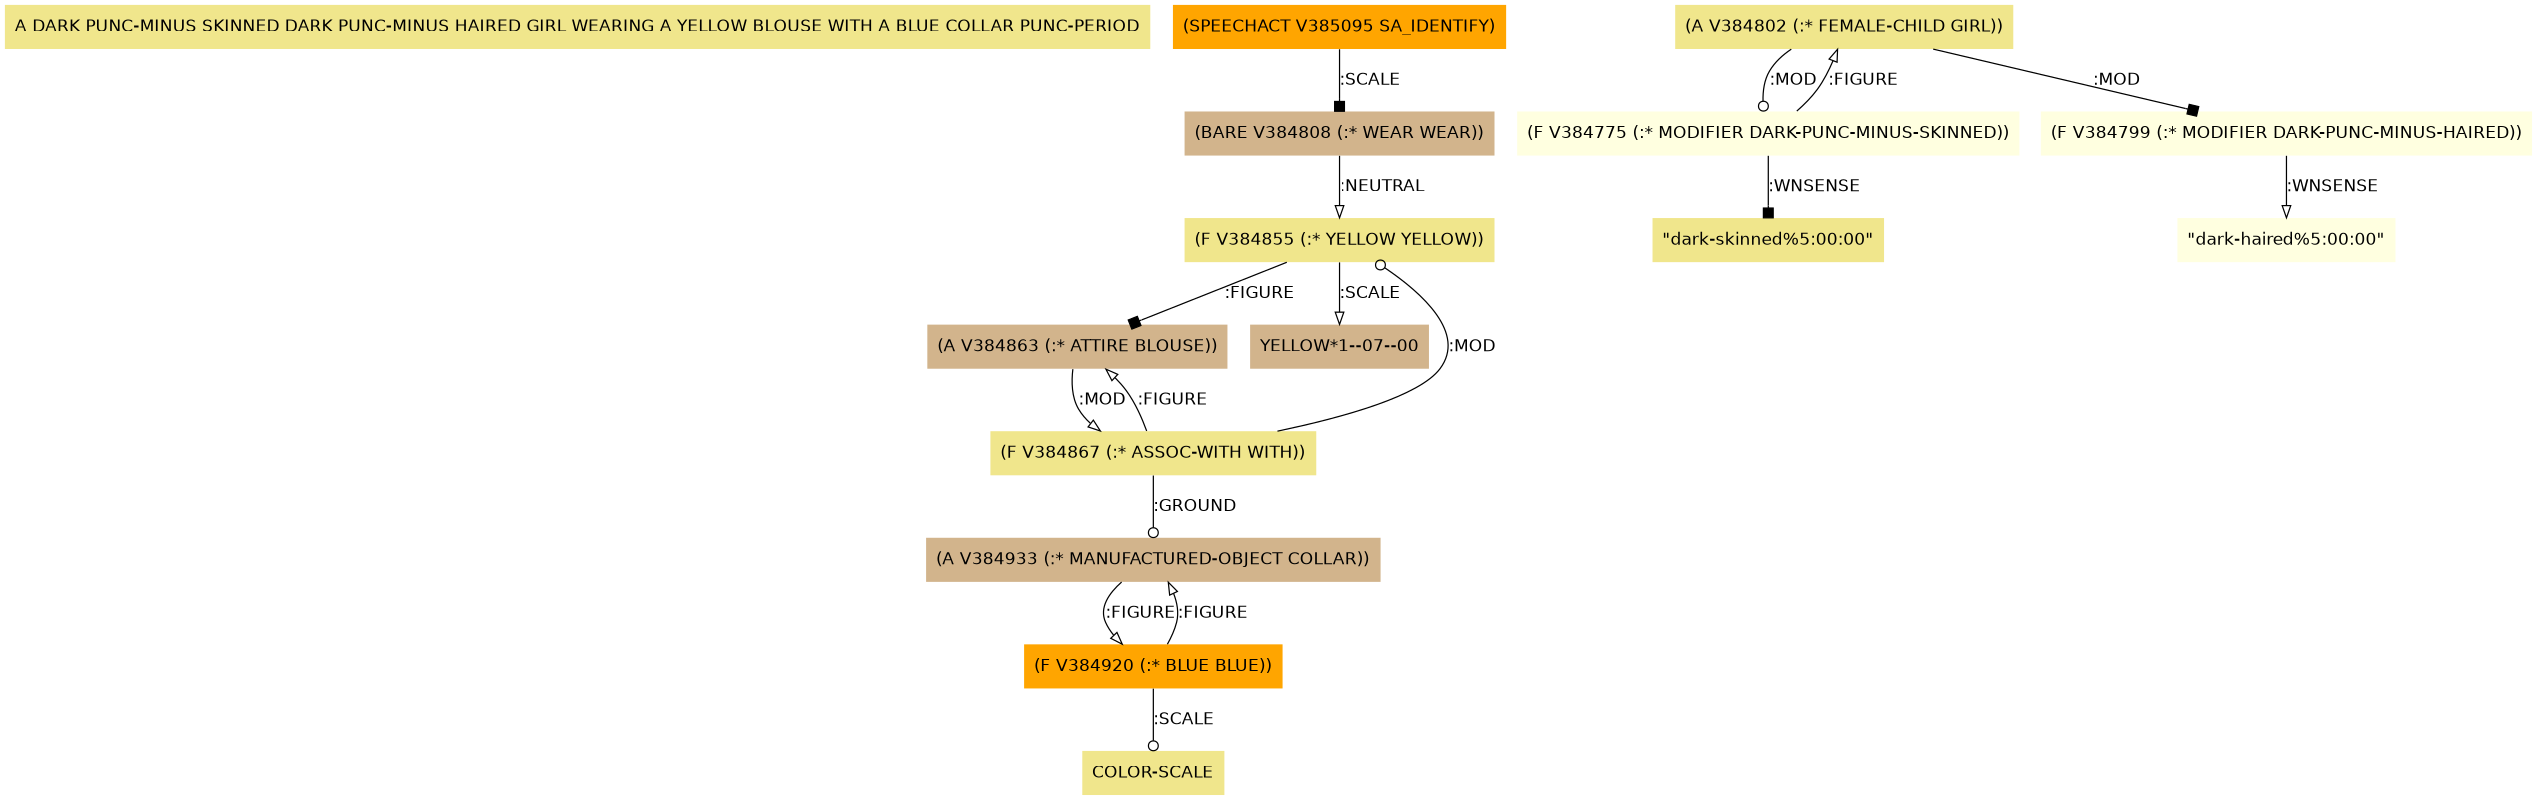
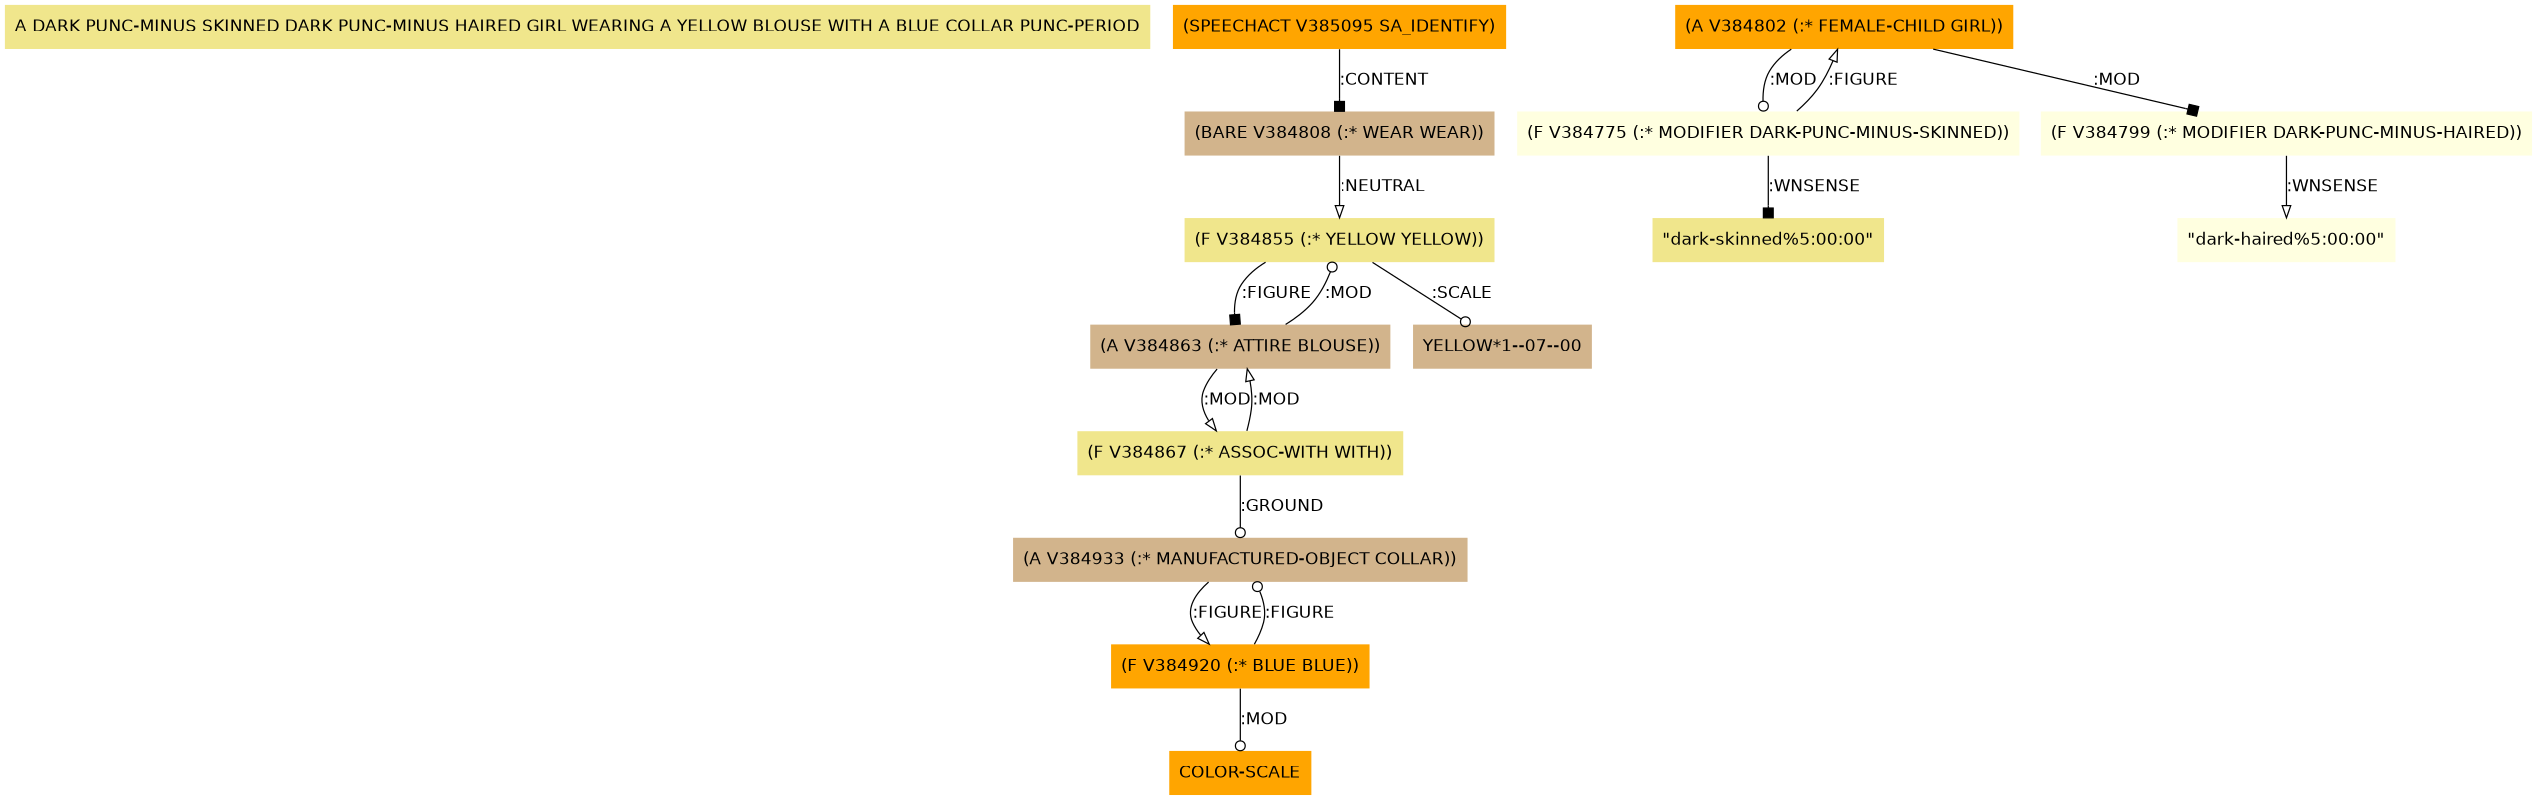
node "(A V384802 (:* FEMALE-CHILD GIRL))": fillcolor khaki -> orange
edge "(SPEECHACT V385095 SA_IDENTIFY)" -> "(BARE V384808 (:* WEAR WEAR))": label ":SCALE" -> ":CONTENT"
edge "(F V384855 (:* YELLOW YELLOW))" -> "YELLOW*1--07--00": arrowhead onormal -> odot
edge "(F V384867 (:* ASSOC-WITH WITH))" -> "(F V384855 (:* YELLOW YELLOW))": now "(A V384863 (:* ATTIRE BLOUSE))" -> "(F V384855 (:* YELLOW YELLOW))"
edge "(F V384867 (:* ASSOC-WITH WITH))" -> "(A V384863 (:* ATTIRE BLOUSE))": label ":FIGURE" -> ":MOD"
edge "(F V384920 (:* BLUE BLUE))" -> "(A V384933 (:* MANUFACTURED-OBJECT COLLAR))": arrowhead onormal -> odot
edge "(F V384920 (:* BLUE BLUE))" -> "COLOR-SCALE": label ":SCALE" -> ":MOD"
node "COLOR-SCALE": fillcolor khaki -> orange
